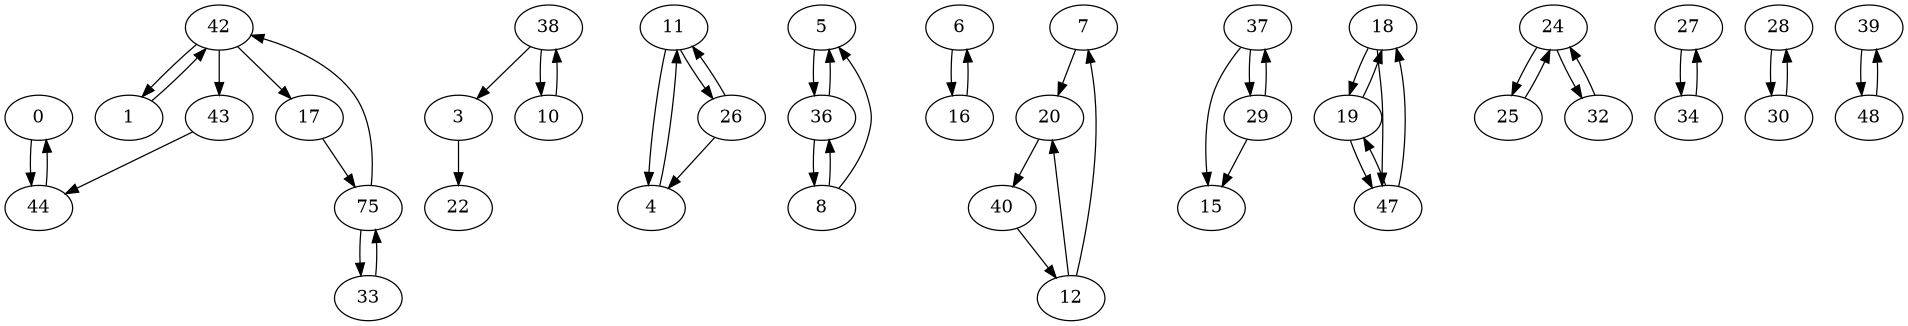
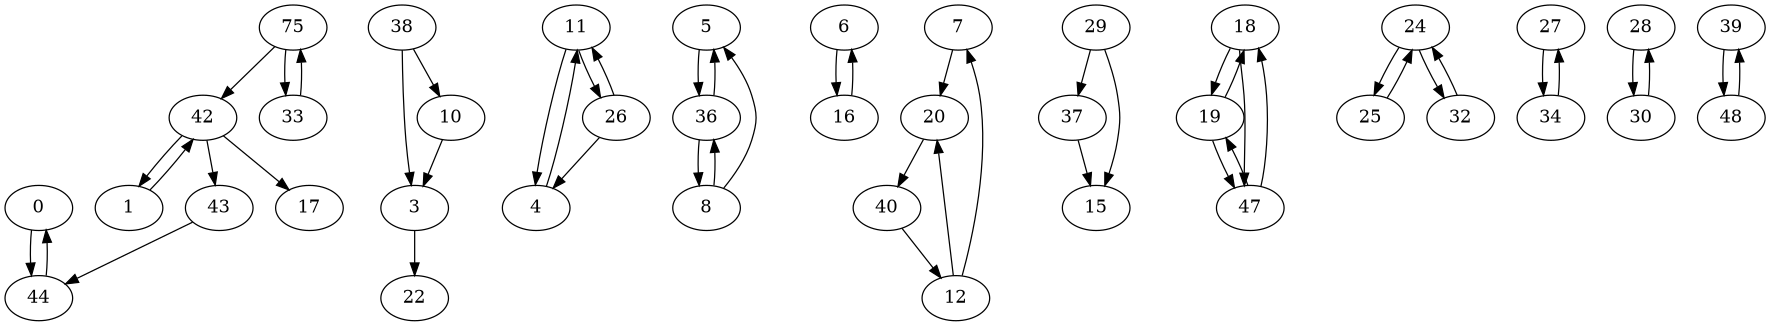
edge "37" -> "29": removed
edge "10" -> "38": now "10" -> "3"
edge "17" -> "75": removed
